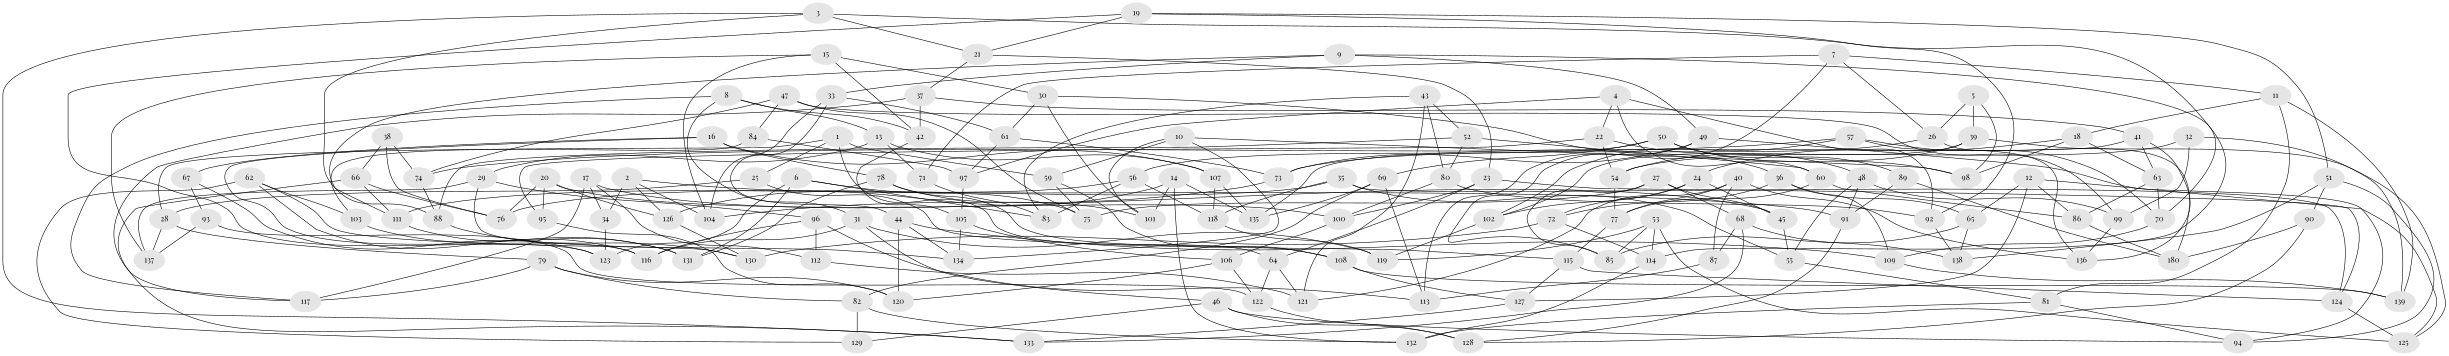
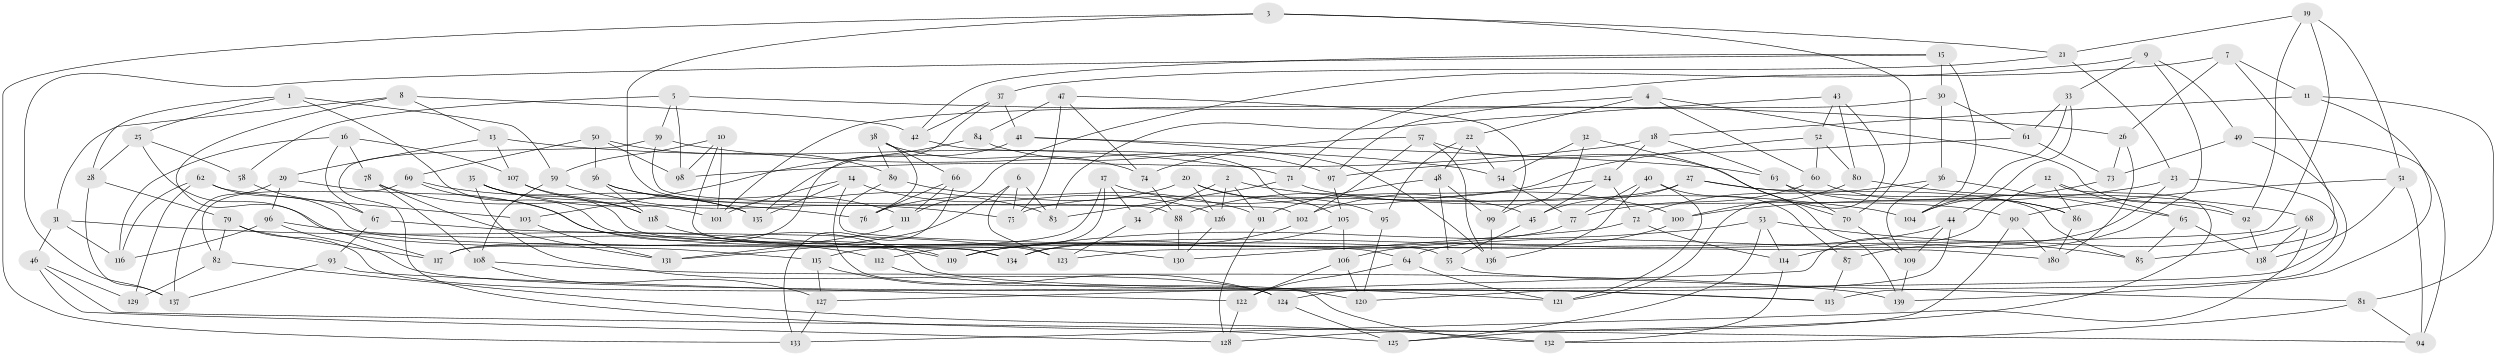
edge "38" -- "89": added
node "58": added
edge "71" -- "90": added
